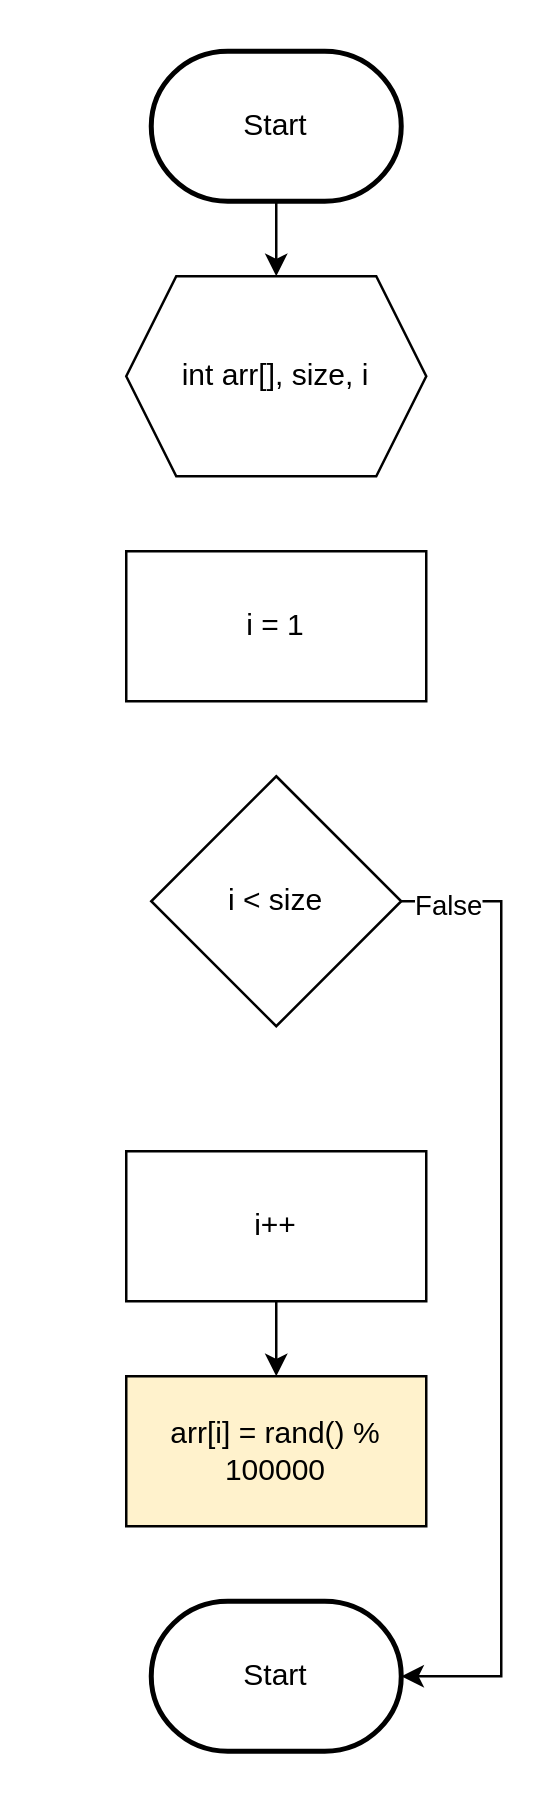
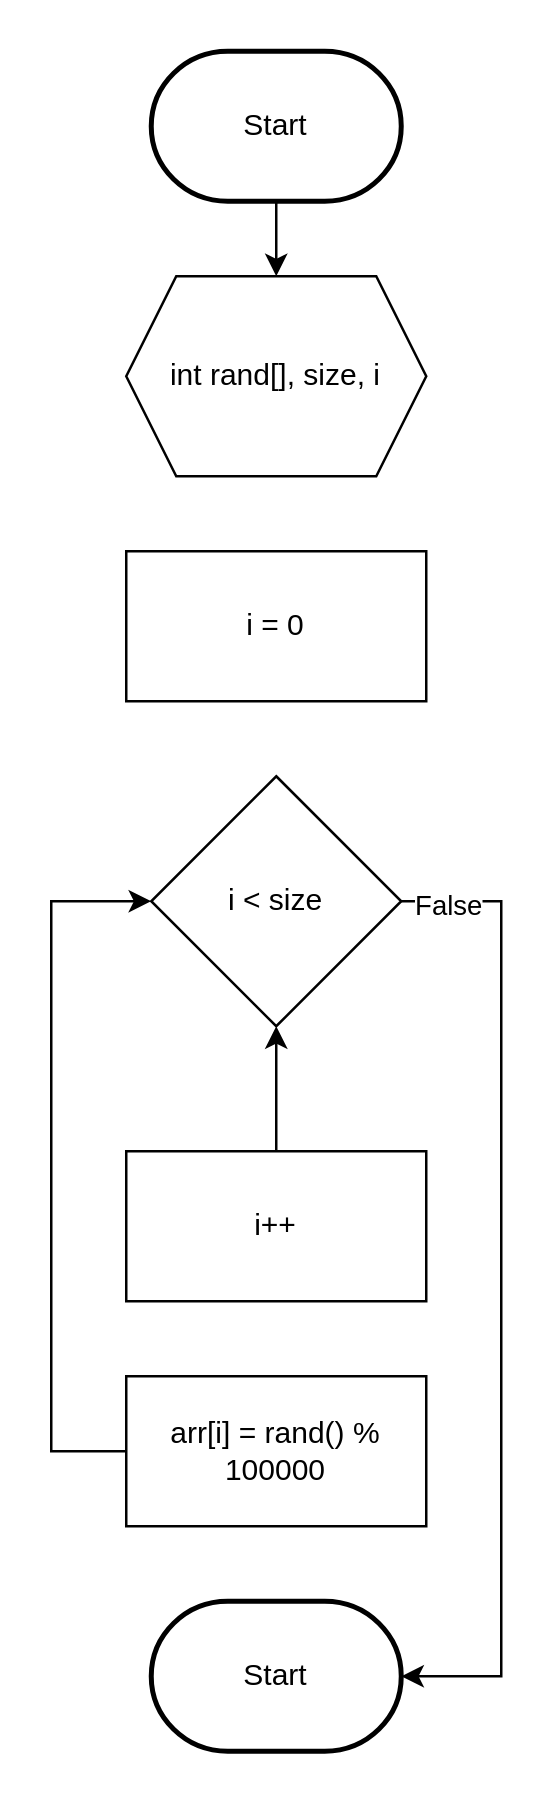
node "int arr[], size, i": label "int arr[], size, i" -> "int rand[], size, i"
node "i = 1": label "i = 1" -> "i = 0"
edge "arr[i] = rand() % 100000" -> "i < size": added
edge "i++" -> "arr[i] = rand() % 100000": now "i++" -> "i < size"
node "arr[i] = rand() % 100000": fillcolor #fff2cc -> #ffffff
